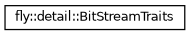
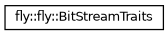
node "fly::detail::BitStreamTraits": label "fly::detail::BitStreamTraits" -> "fly::fly::BitStreamTraits"
